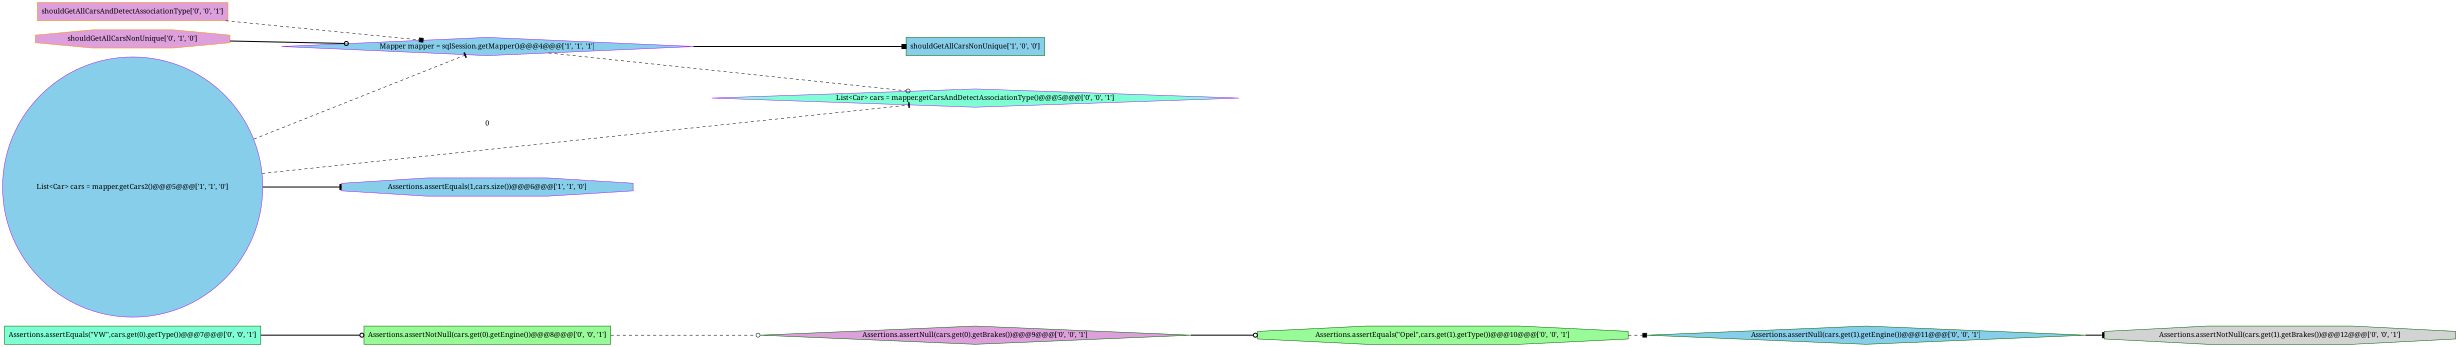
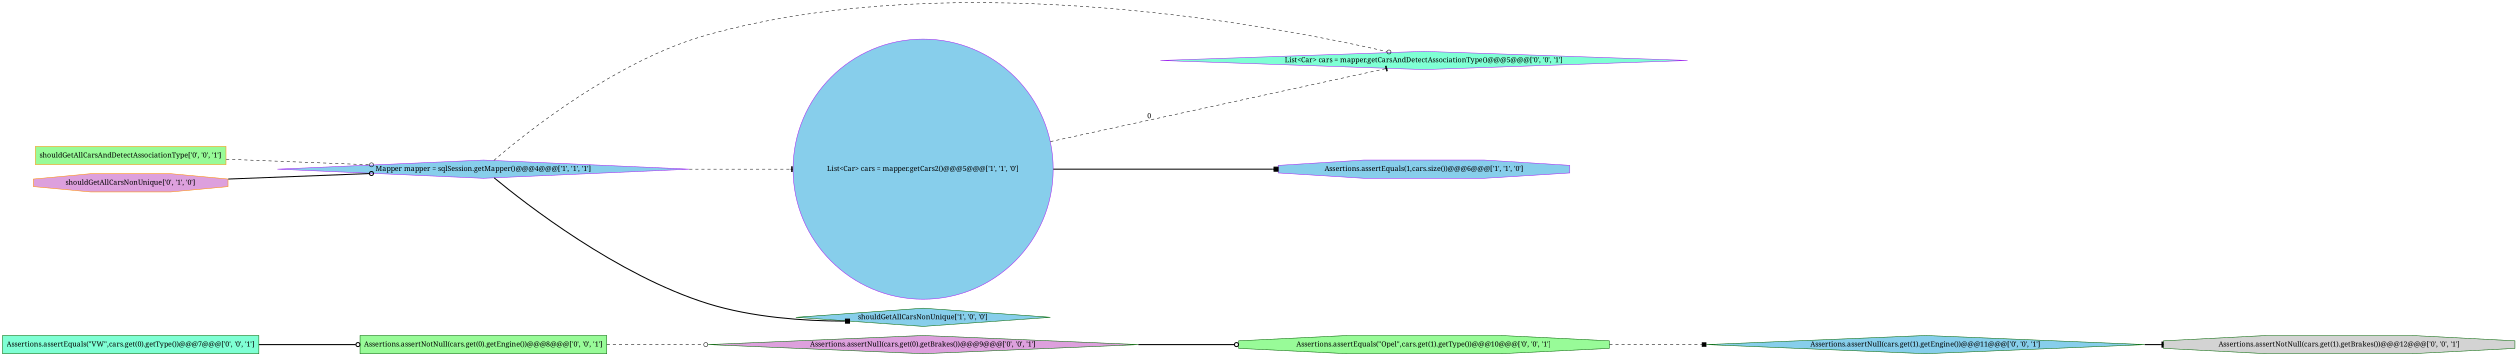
node "shouldGetAllCarsAndDetectAssociationType['0', '0', '1']": fillcolor plum -> palegreen
edge "shouldGetAllCarsAndDetectAssociationType['0', '0', '1']" -> "Mapper mapper = sqlSession.getMapper()@@@4@@@['1', '1', '1']": arrowhead box -> odot
node "shouldGetAllCarsNonUnique['1', '0', '0']": shape box -> diamond
edge "List<Car> cars = mapper.getCars2()@@@5@@@['1', '1', '0']" -> "Mapper mapper = sqlSession.getMapper()@@@4@@@['1', '1', '1']": reversed
edge "List<Car> cars = mapper.getCars2()@@@5@@@['1', '1', '0']" -> "Assertions.assertEquals(1,cars.size())@@@6@@@['1', '1', '0']": arrowhead tee -> box
